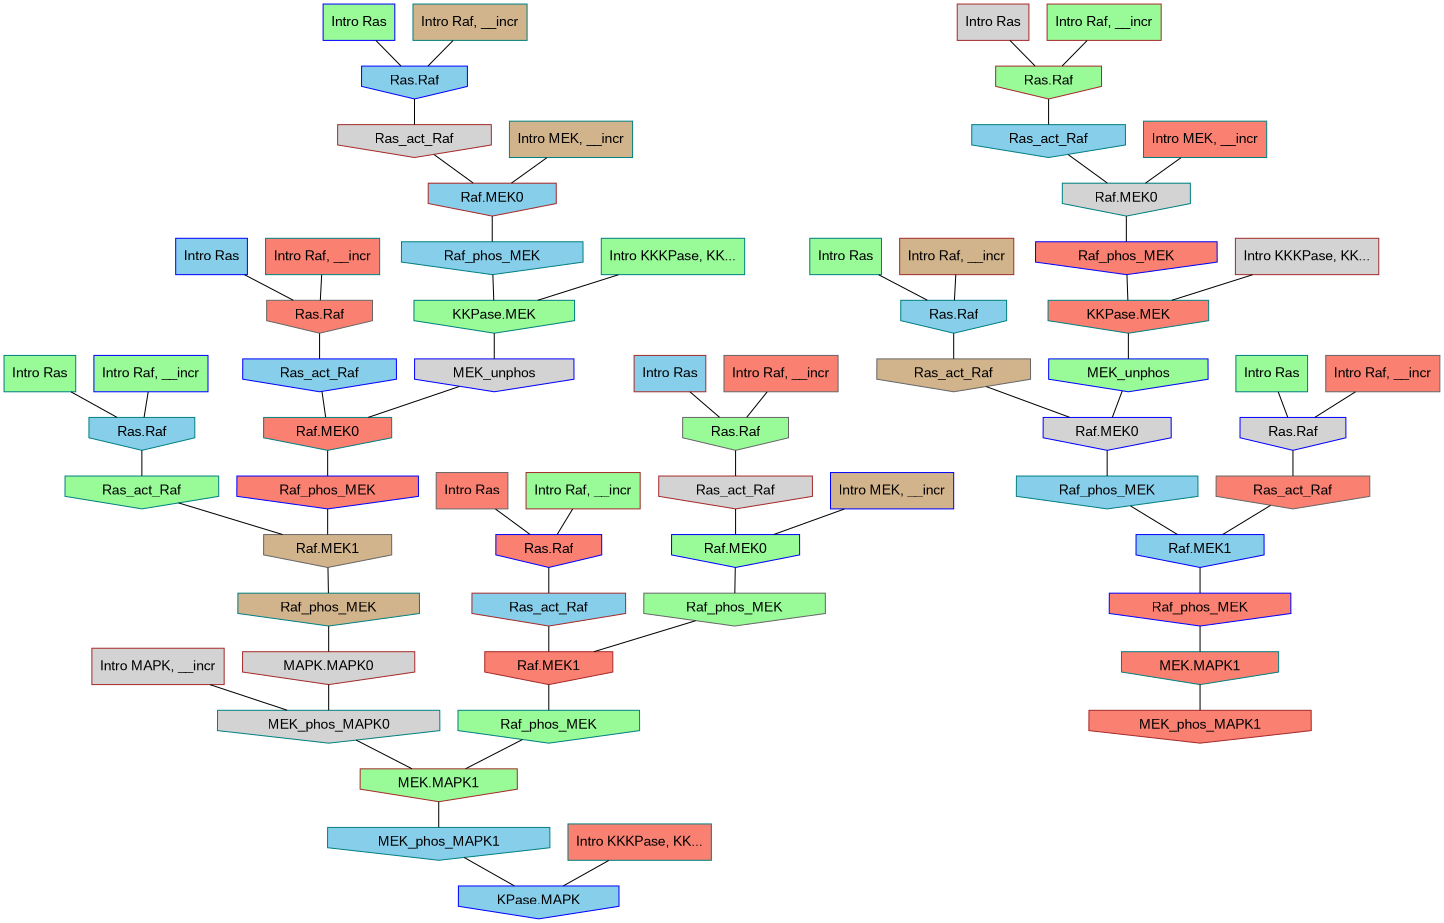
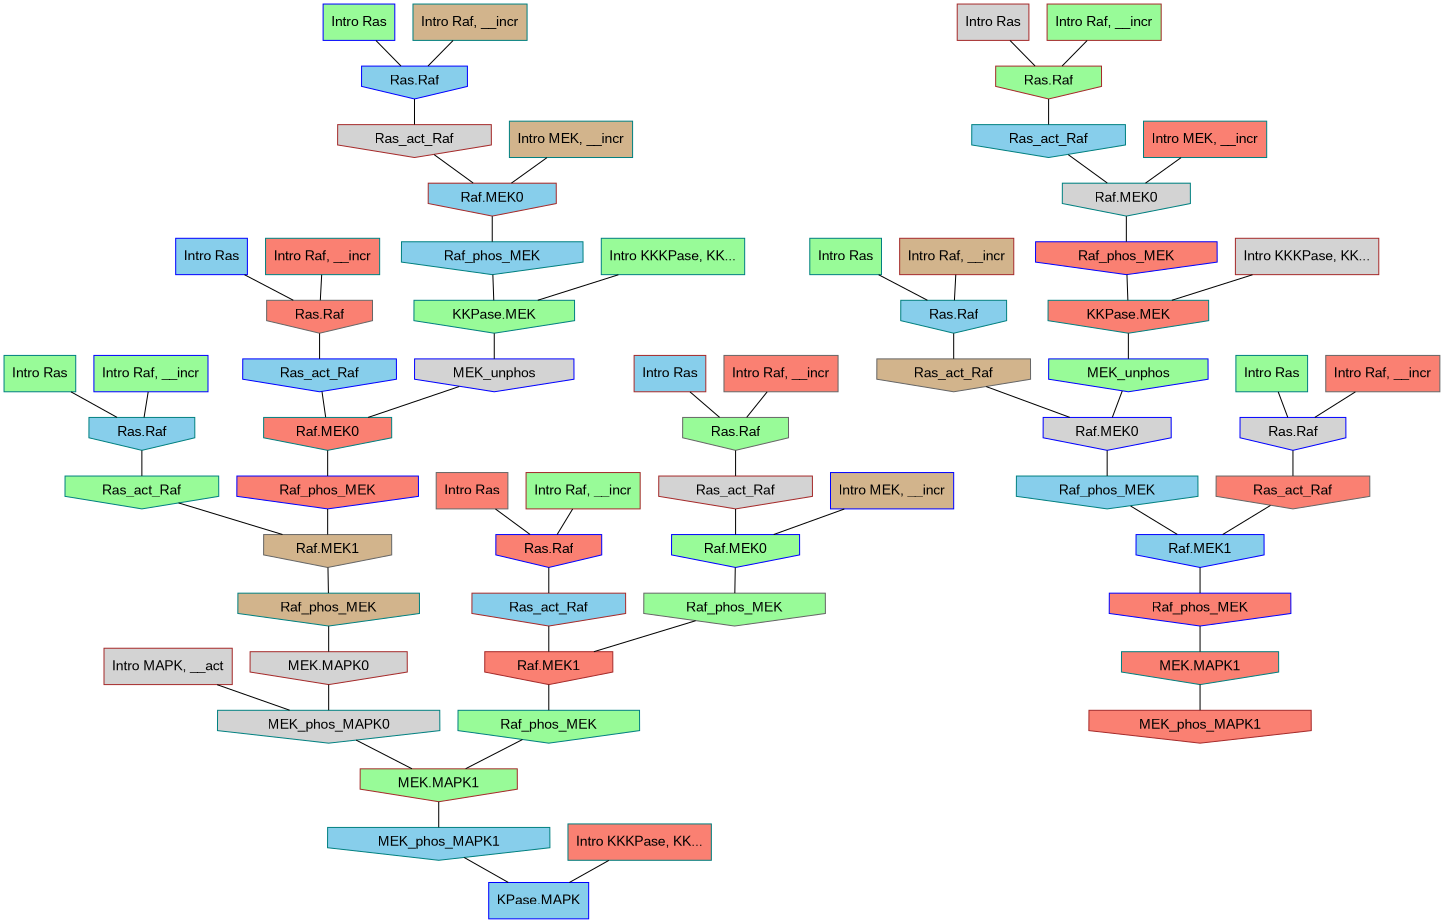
node "Intro MAPK, __incr": label "Intro MAPK, __incr" -> "Intro MAPK, __act"
node "MAPK.MAPK0": label "MAPK.MAPK0" -> "MEK.MAPK0"
node "KPase.MAPK": shape invhouse -> box
